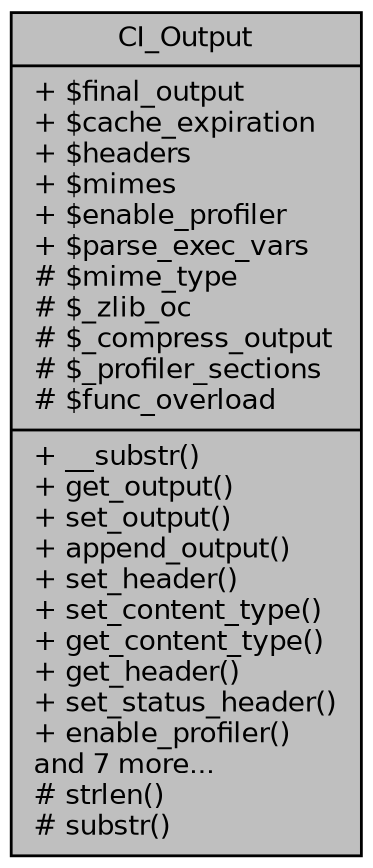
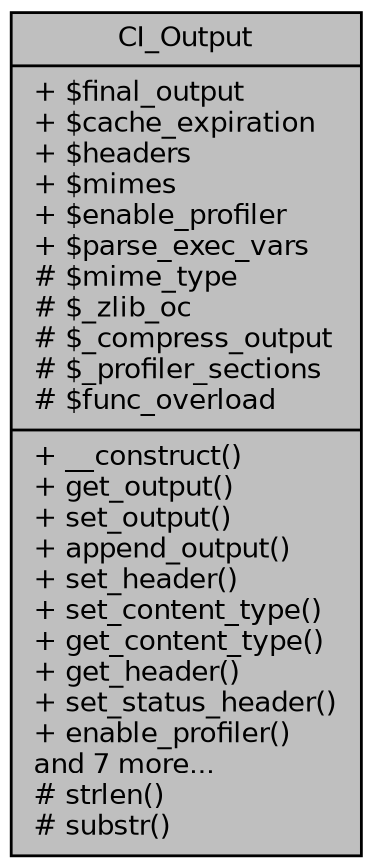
node "CI_Output": text "+ __substr()" -> "+ __construct()"
